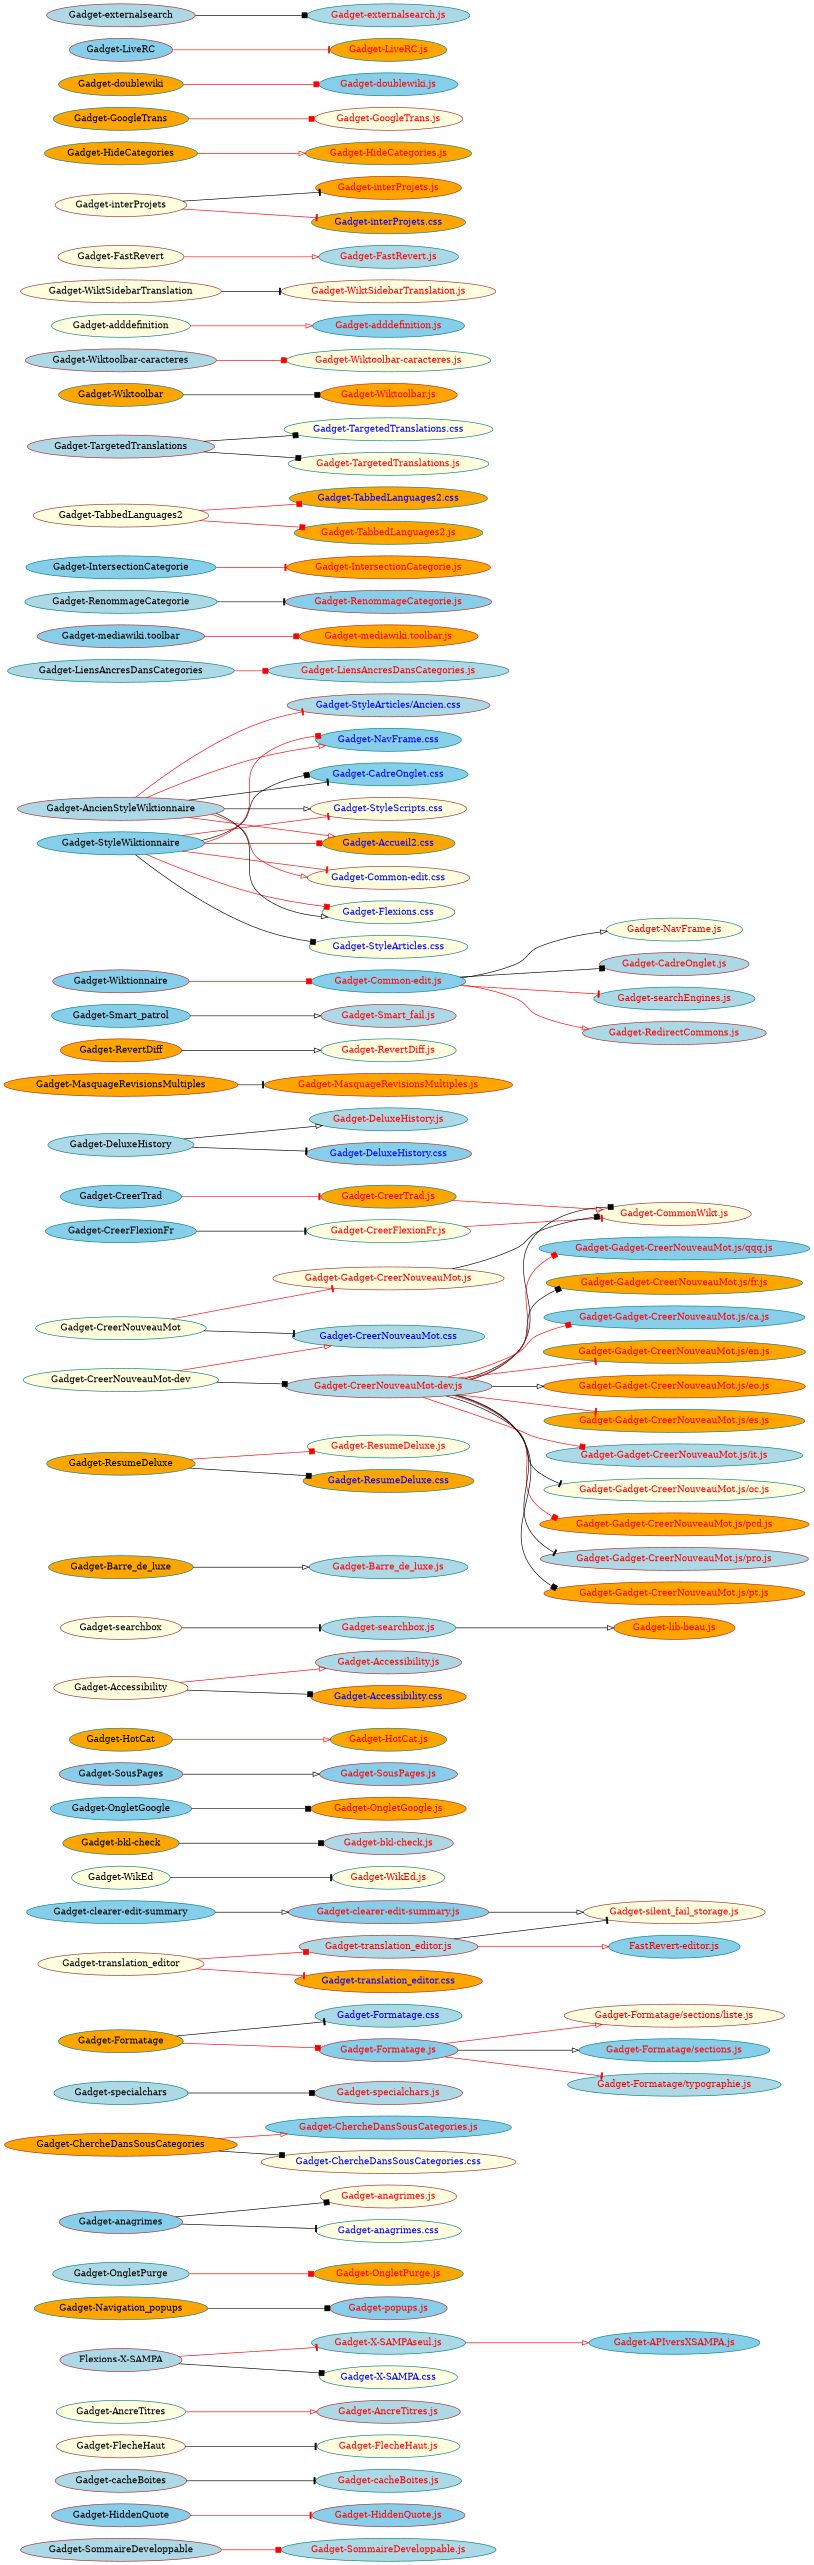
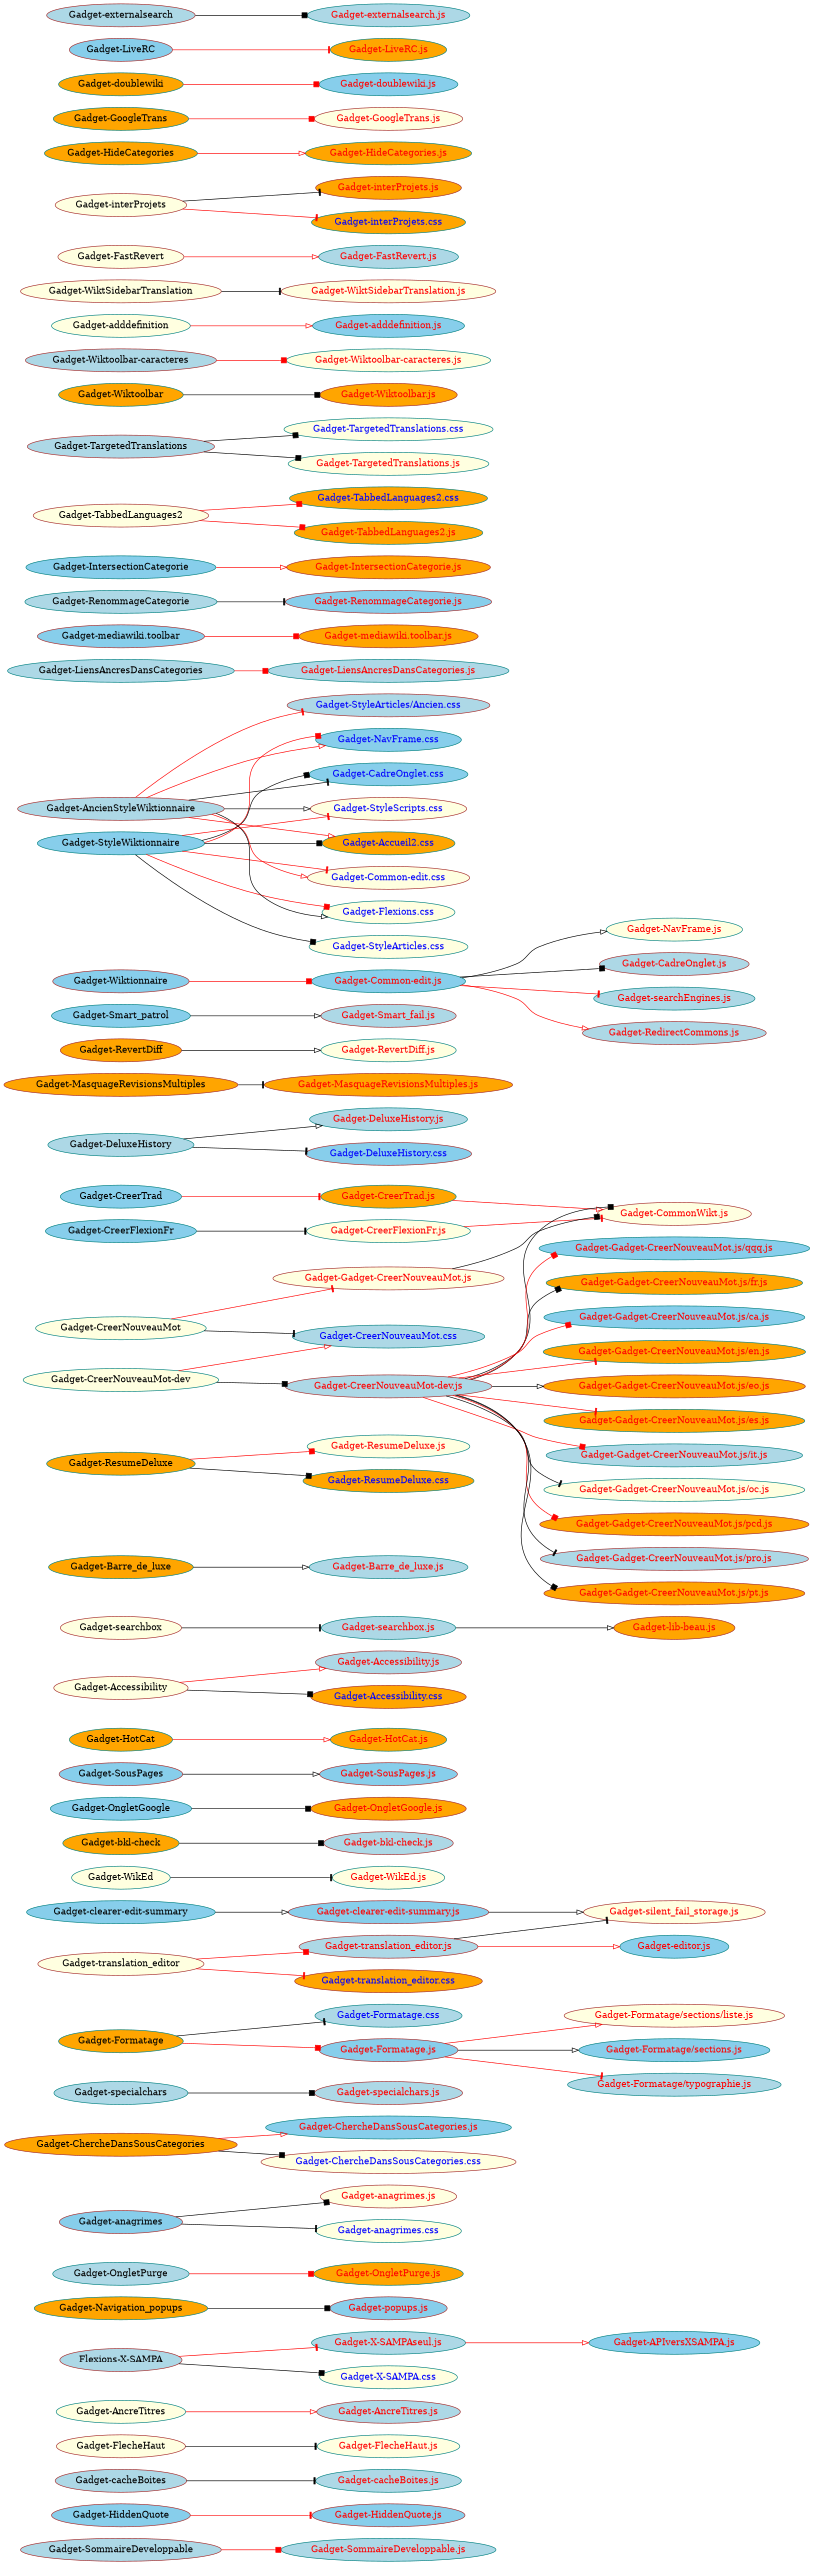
edge "Gadget-IntersectionCategorie" -> "Gadget-IntersectionCategorie.js": arrowhead tee -> onormal
edge "Gadget-StyleWiktionnaire" -> "Gadget-Accueil2.css": color red -> black
node "FastRevert-editor.js": label "FastRevert-editor.js" -> "Gadget-editor.js"
